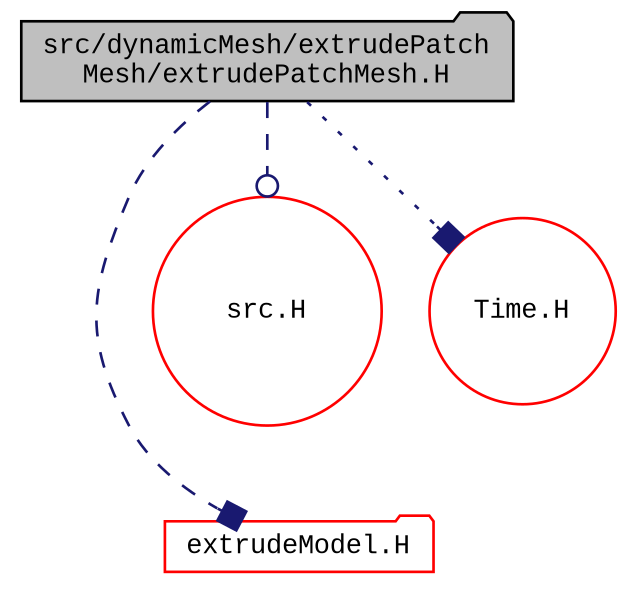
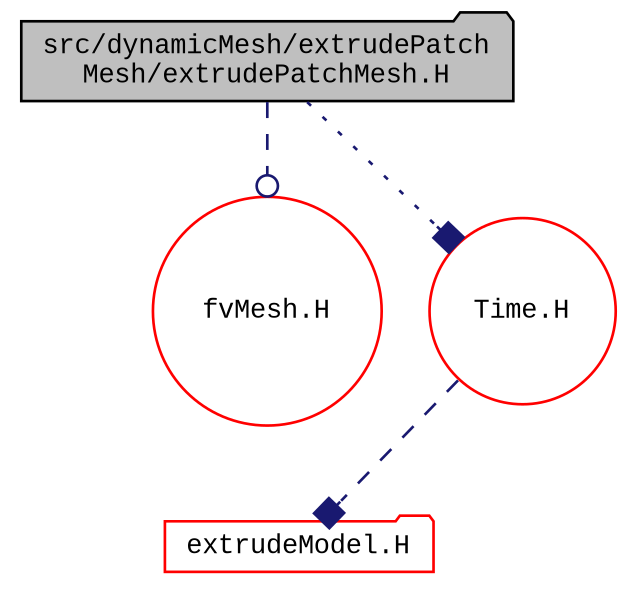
edge "src/dynamicMesh/extrudePatch Mesh/extrudePatchMesh.H" -> "extrudeModel.H": now "Time.H" -> "extrudeModel.H"
node "src.H": label "src.H" -> "fvMesh.H"
